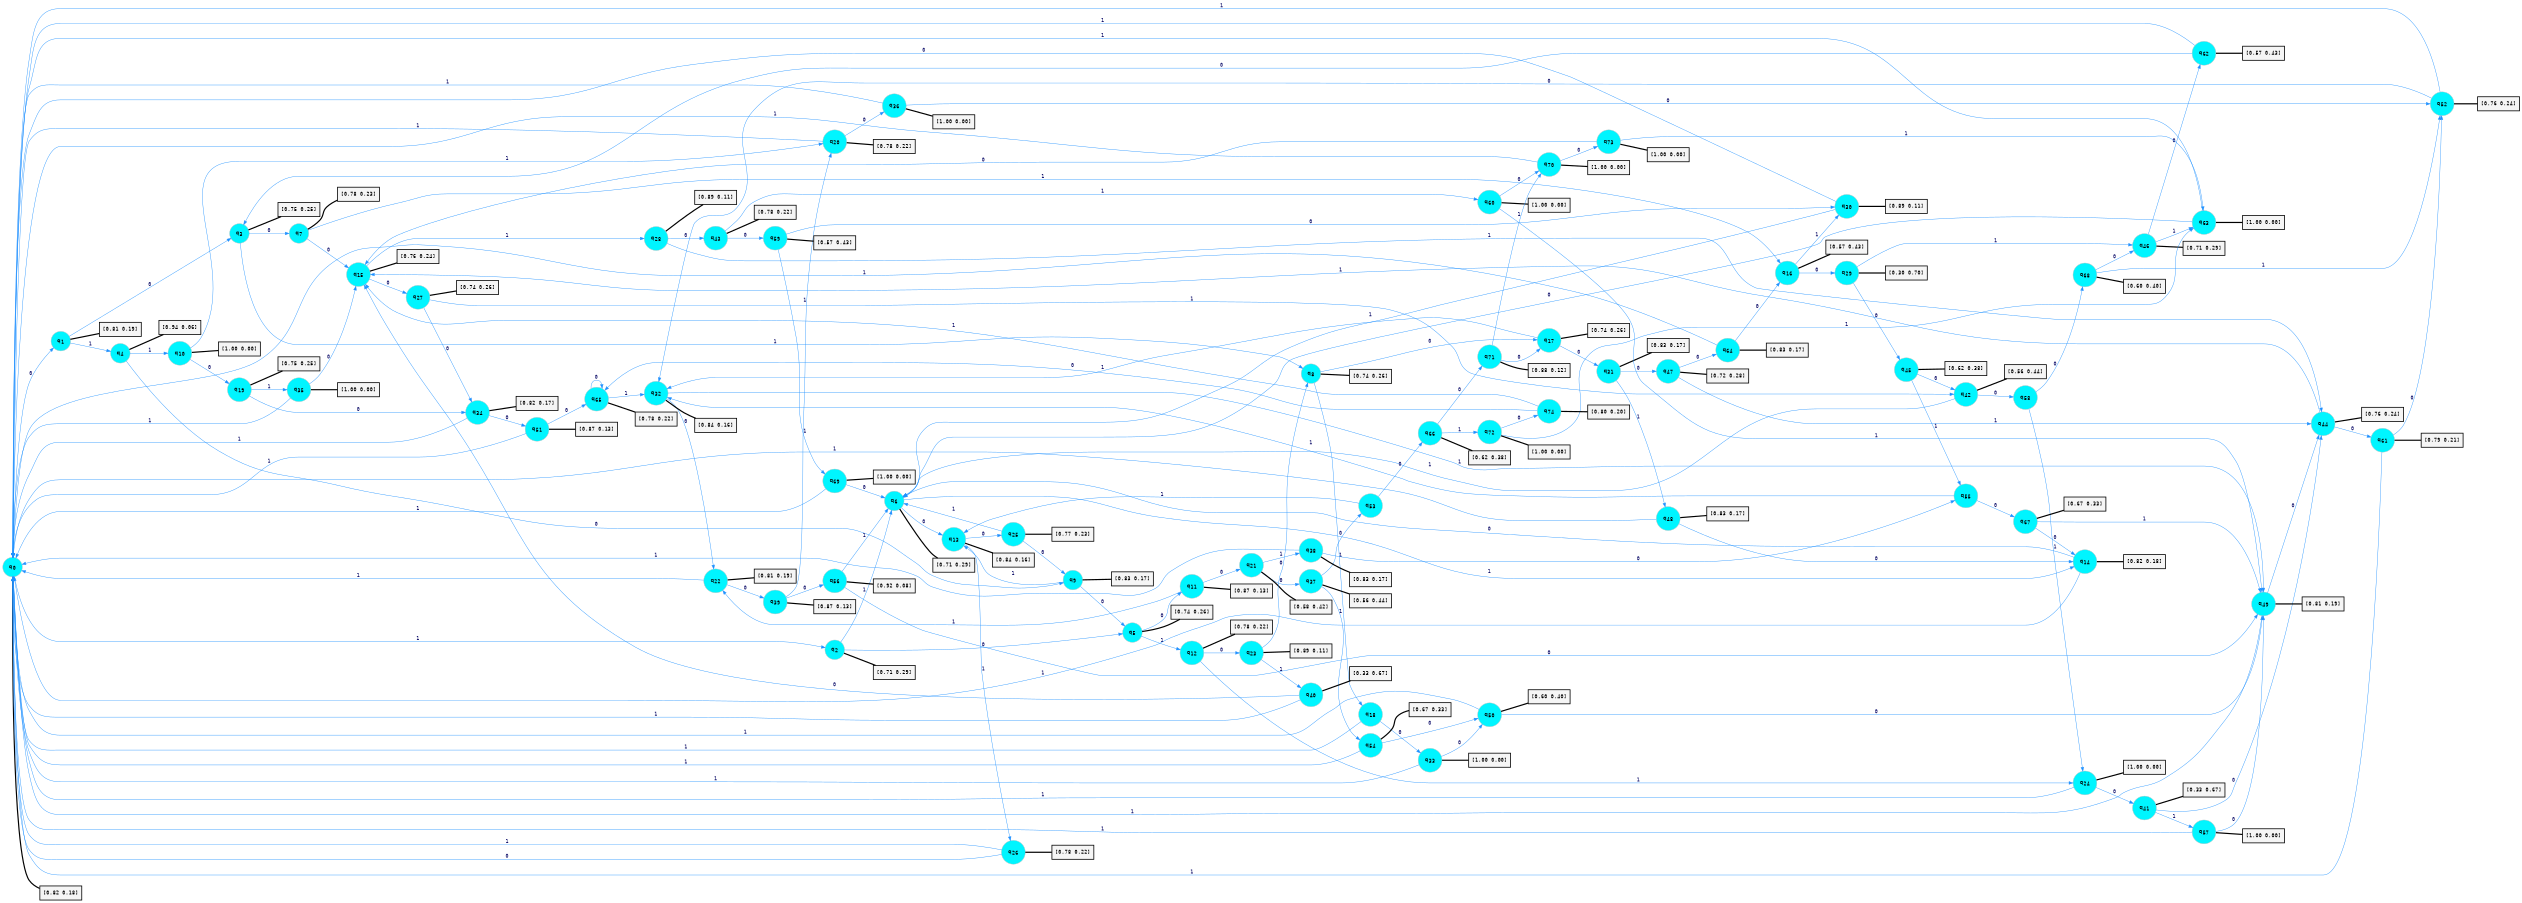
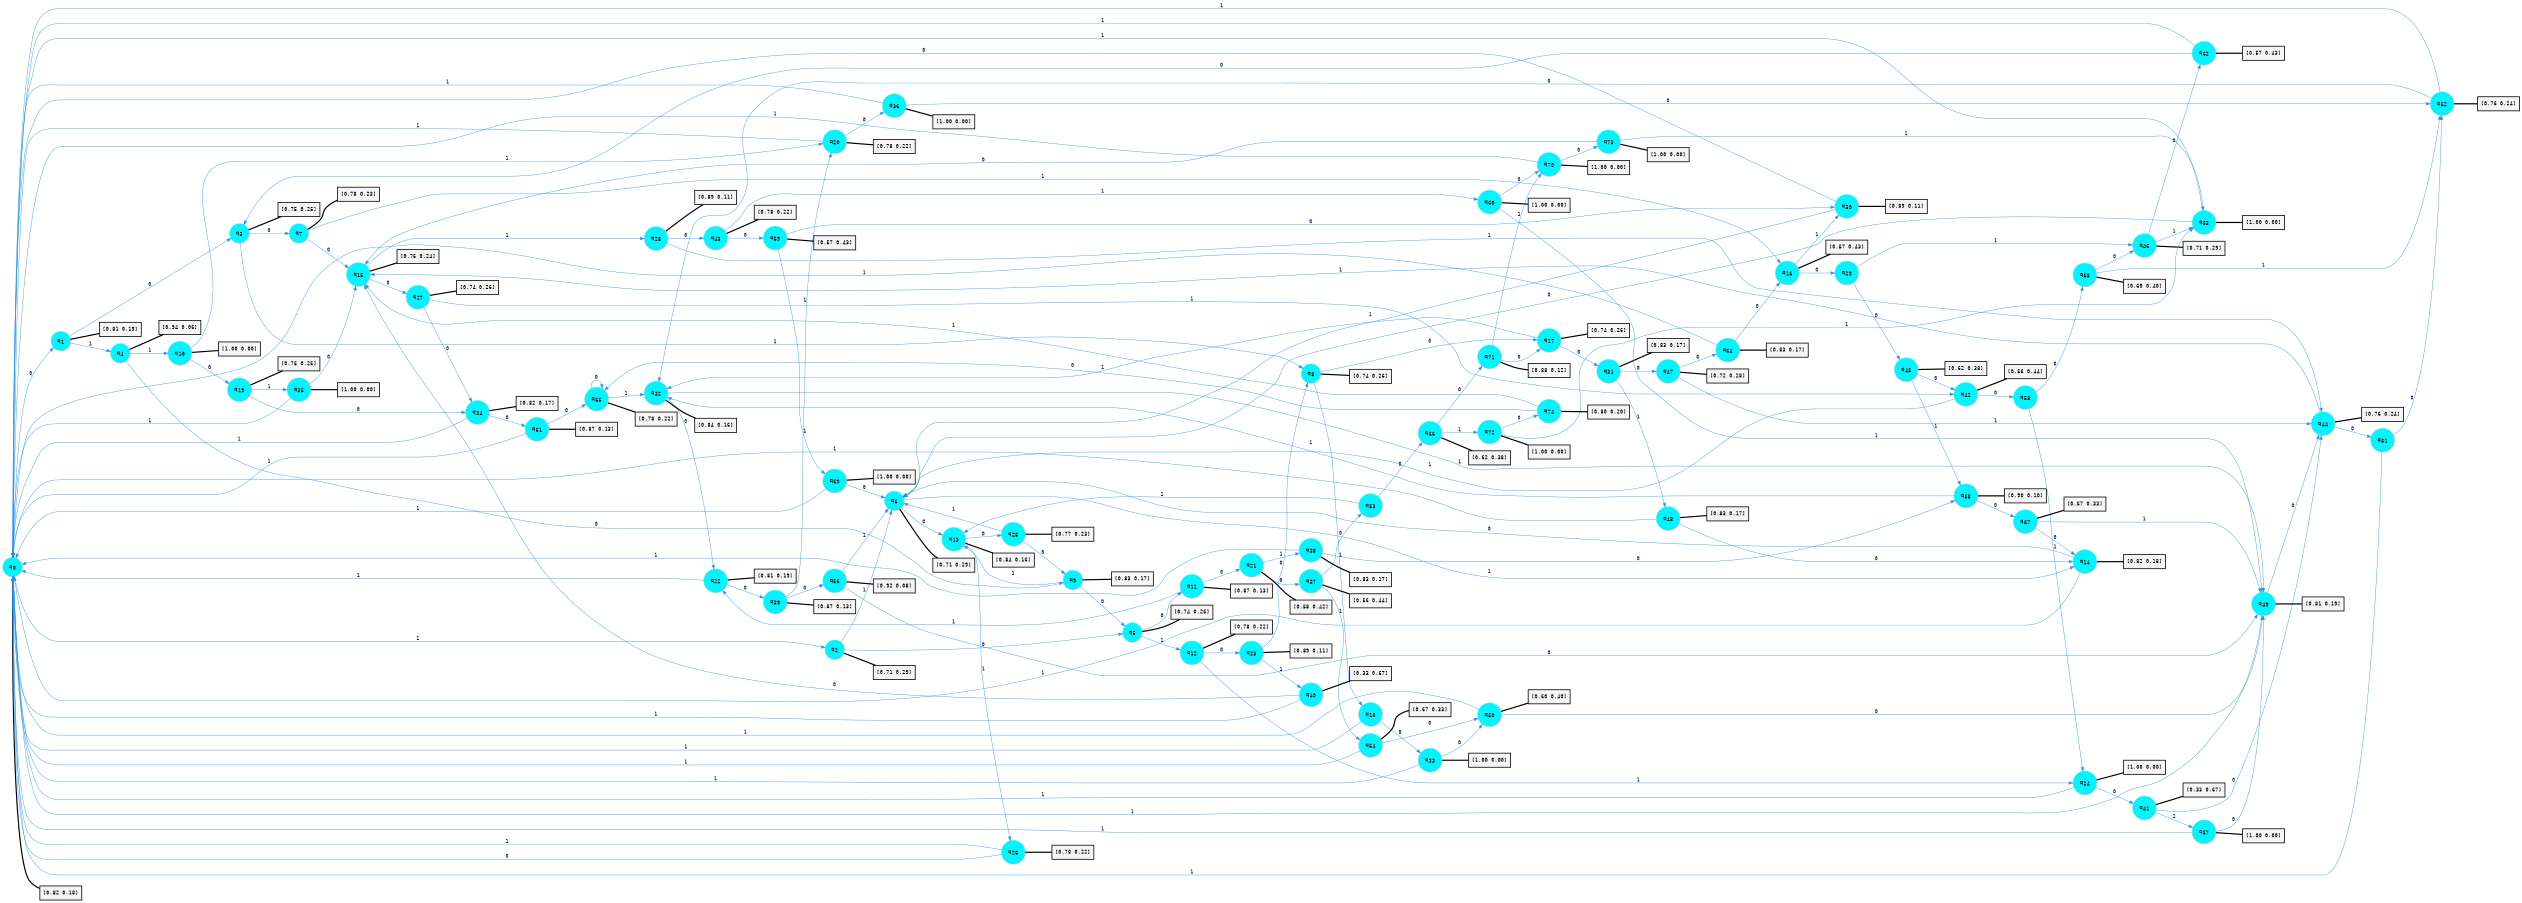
node "[0.30 0.70]": removed
node "[0.79 0.21]": removed
node "[0.90 0.10]": added
